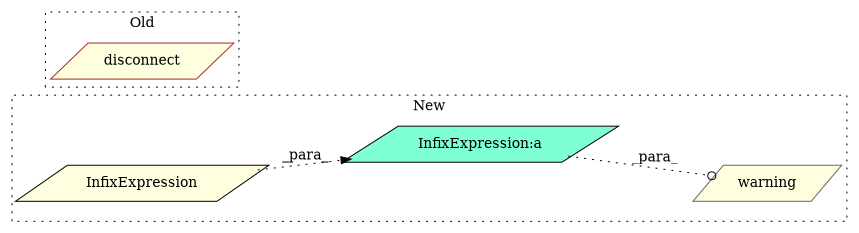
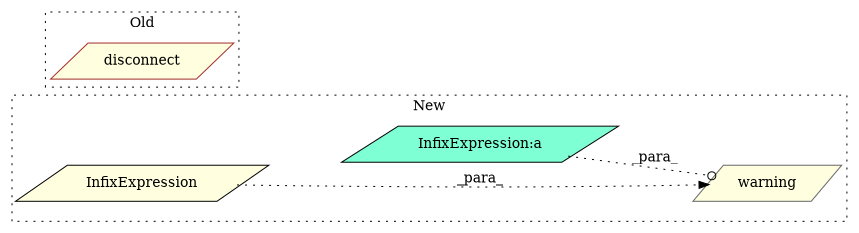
edge "InfixExpression" -> "InfixExpression:a": now "InfixExpression" -> "warning"
